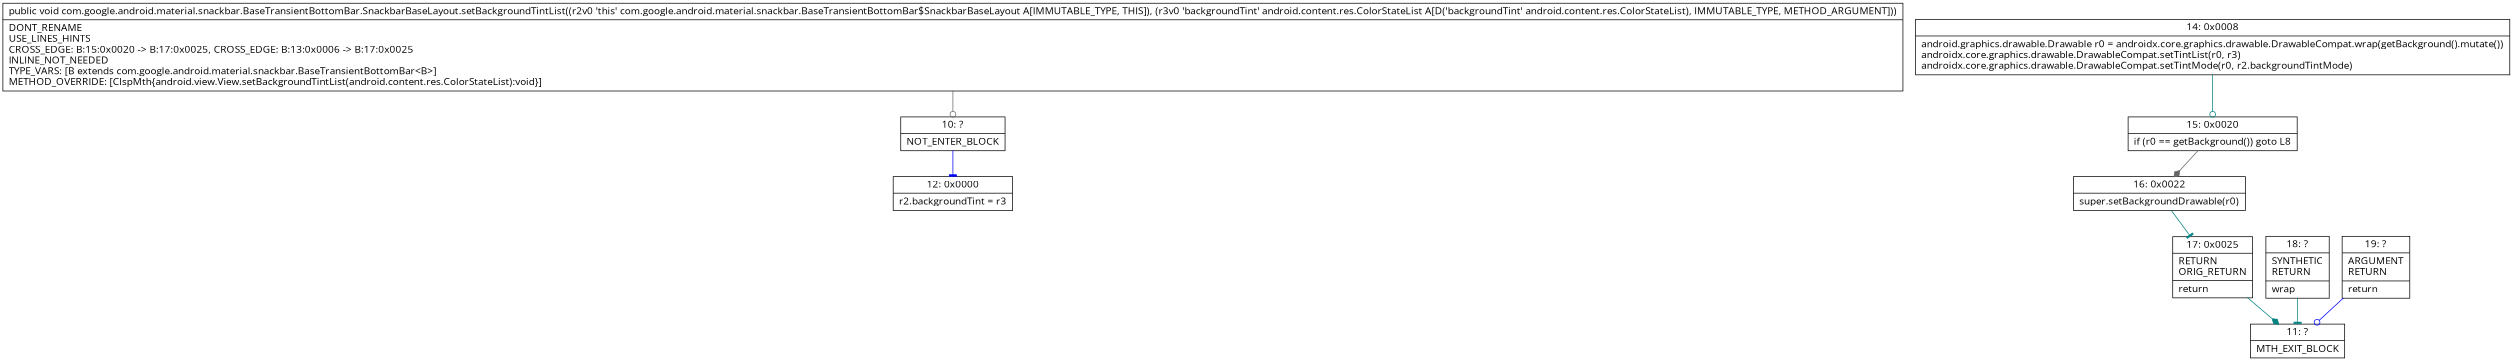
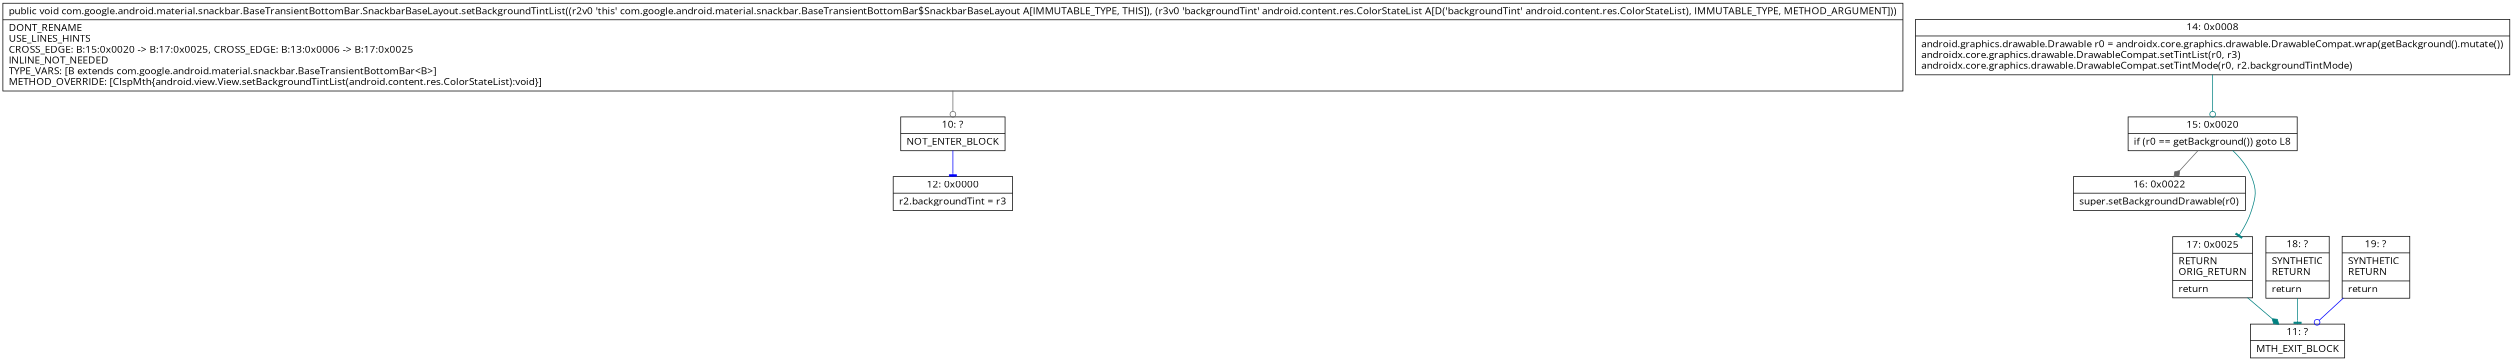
edge "16: 0x0022" -> "17: 0x0025": now "15: 0x0020" -> "17: 0x0025"
node "19: ?": text "ARGUMENT" -> "SYNTHETIC"
node "18: ?": text "wrap" -> "return"
